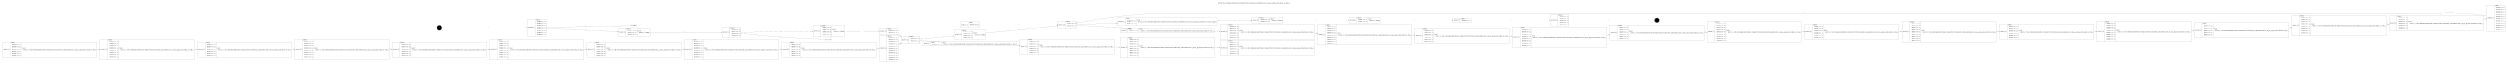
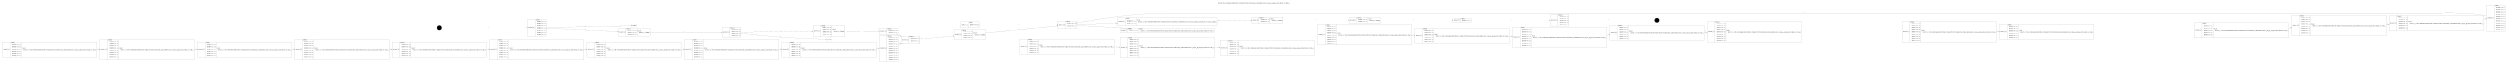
node "0x10952d [25]": removed
node "0x1095e0 [25]": removed
node "0x109635 [35]": removed
node "0x10934c [5]": removed
